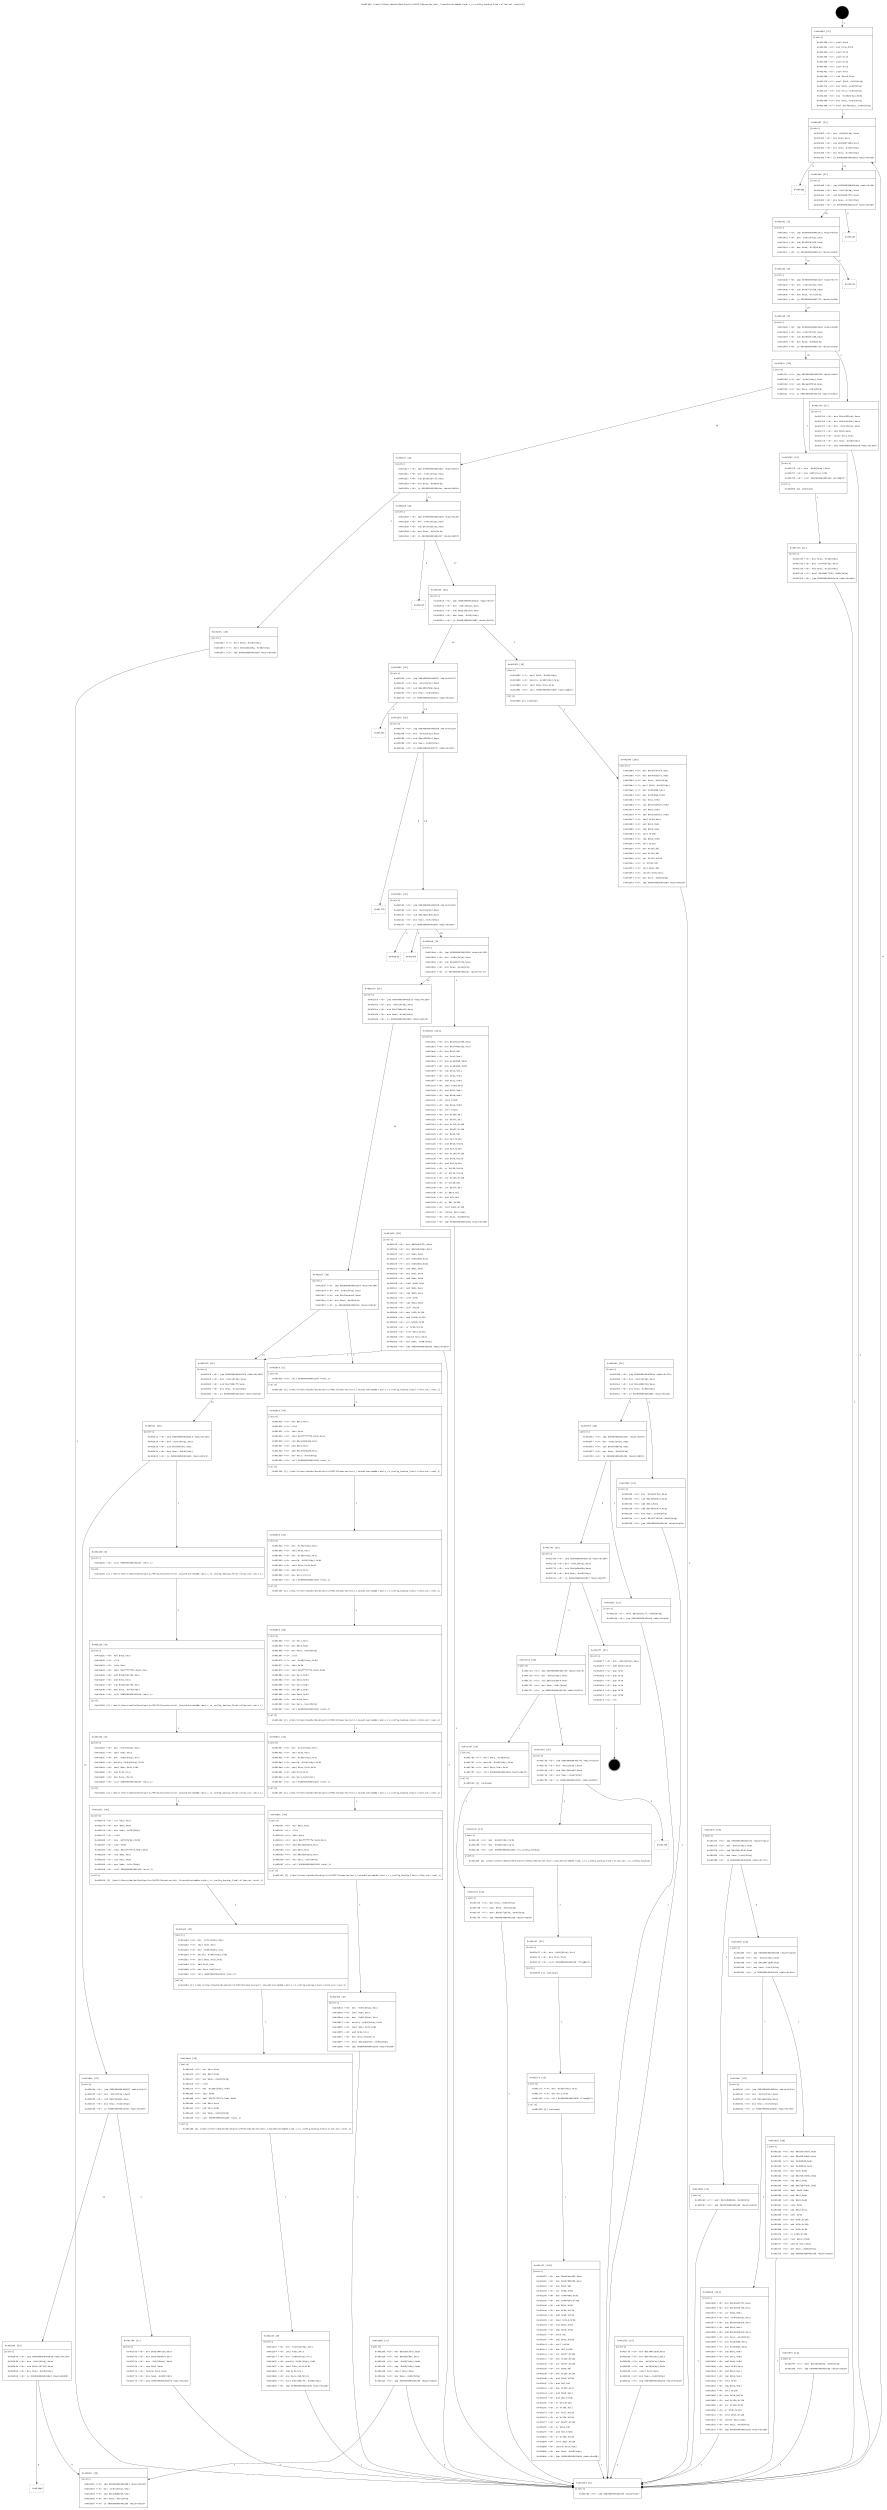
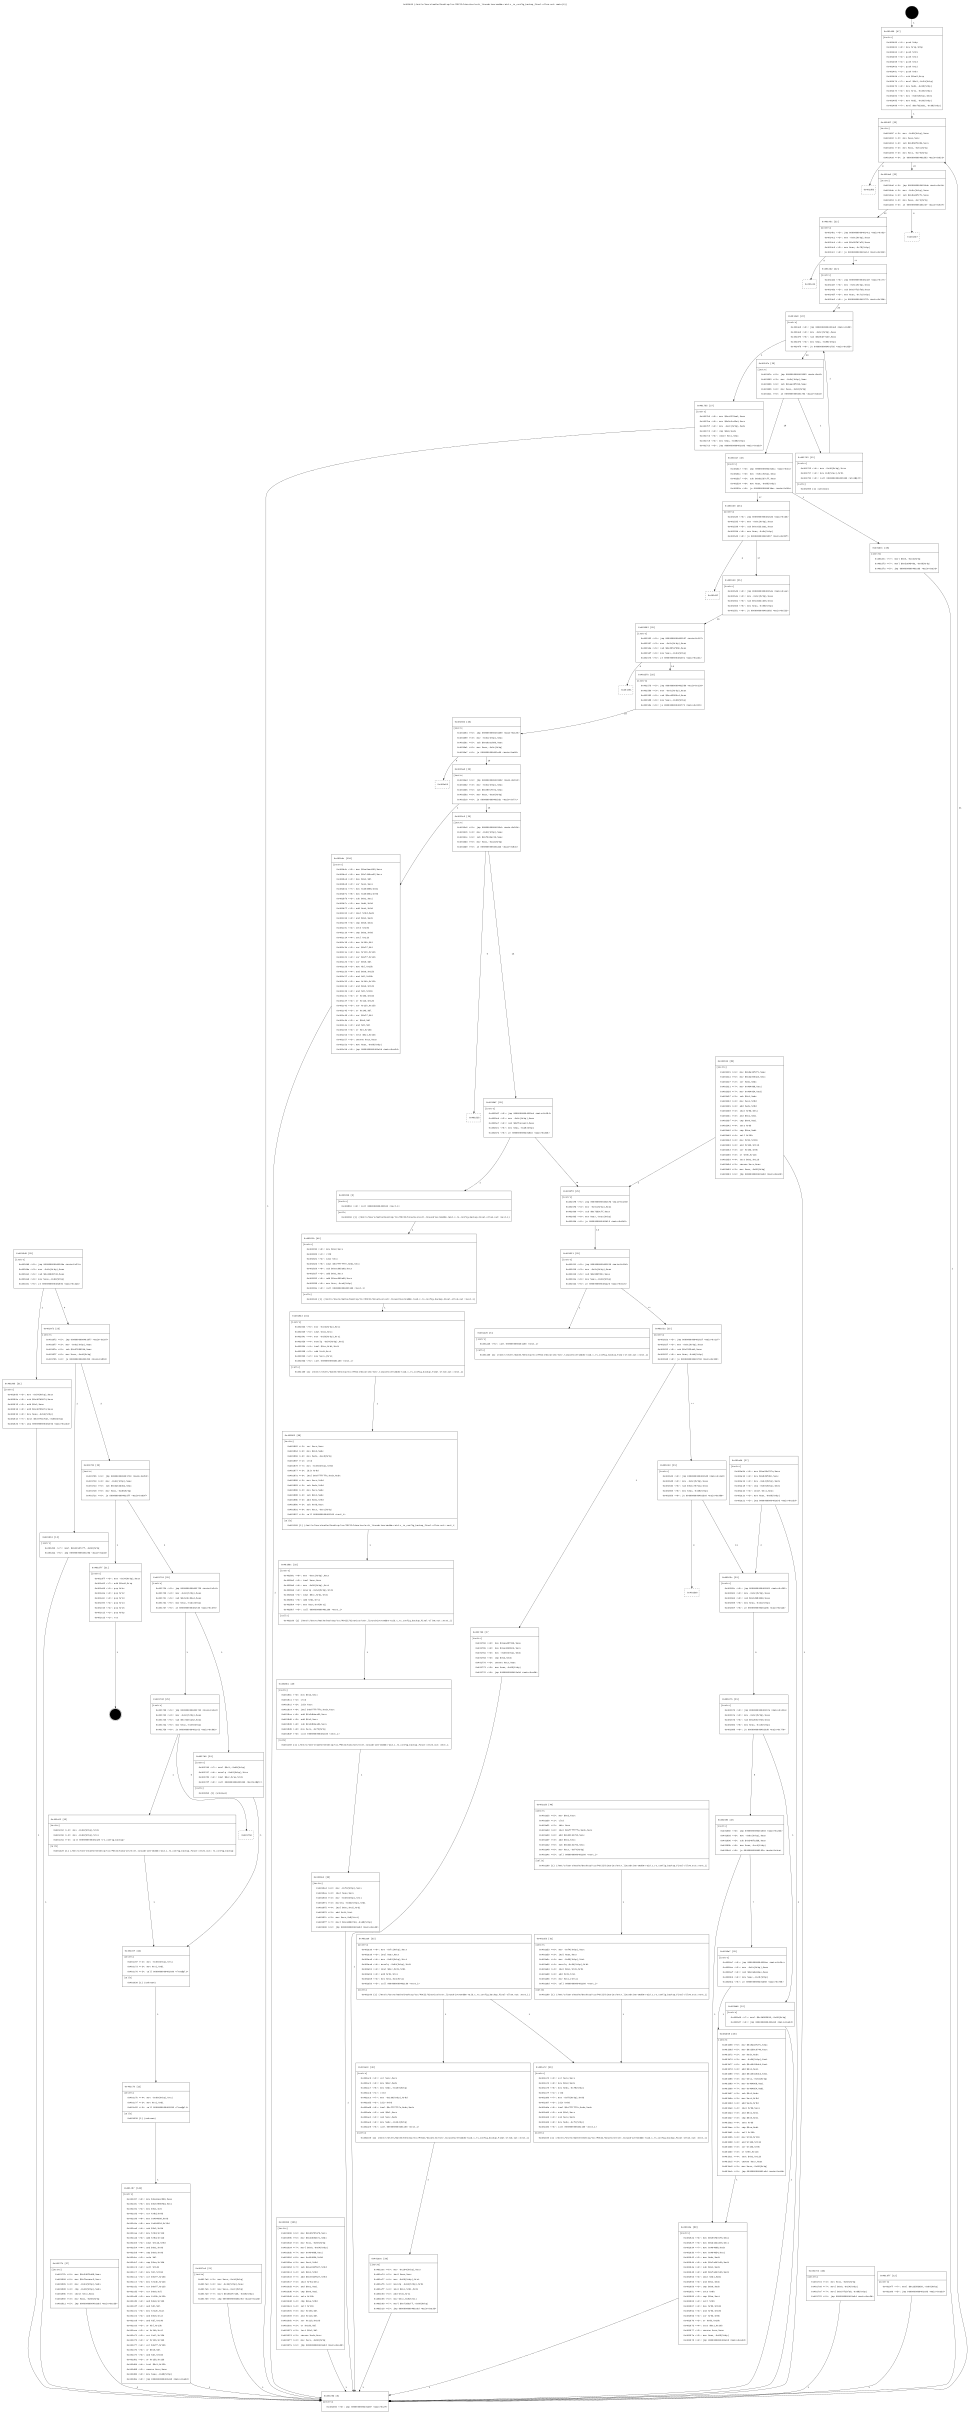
edge "0x401793 [13]" -> "0x4017a0 [21]": now "0x401793 [13]" -> "0x4014e8 [22]"
node "0x401982 [20]": removed
node "0x40177b": removed
edge "0x401594 [25]" -> "0x401d2b": now "0x4015c6 [25]" -> "0x401d2b"
edge "0x401a26 [5]" -> "0x401a2b [40]": removed, label "1"
edge "0x40165c [25]" -> "0x401675 [25]": added, label "9"
edge "0x4017d0 [20]" -> "0x4017e4 [23]": now "0x4017d0 [20]" -> "0x401c6f [12]"
edge "0x401a72 [46]" -> "0x401aa0 [32]": reversed
edge "0x401b68 [104]" -> "0x401e9d [5]": now "0x401b68 [104]" -> "0x40192a [88]"
